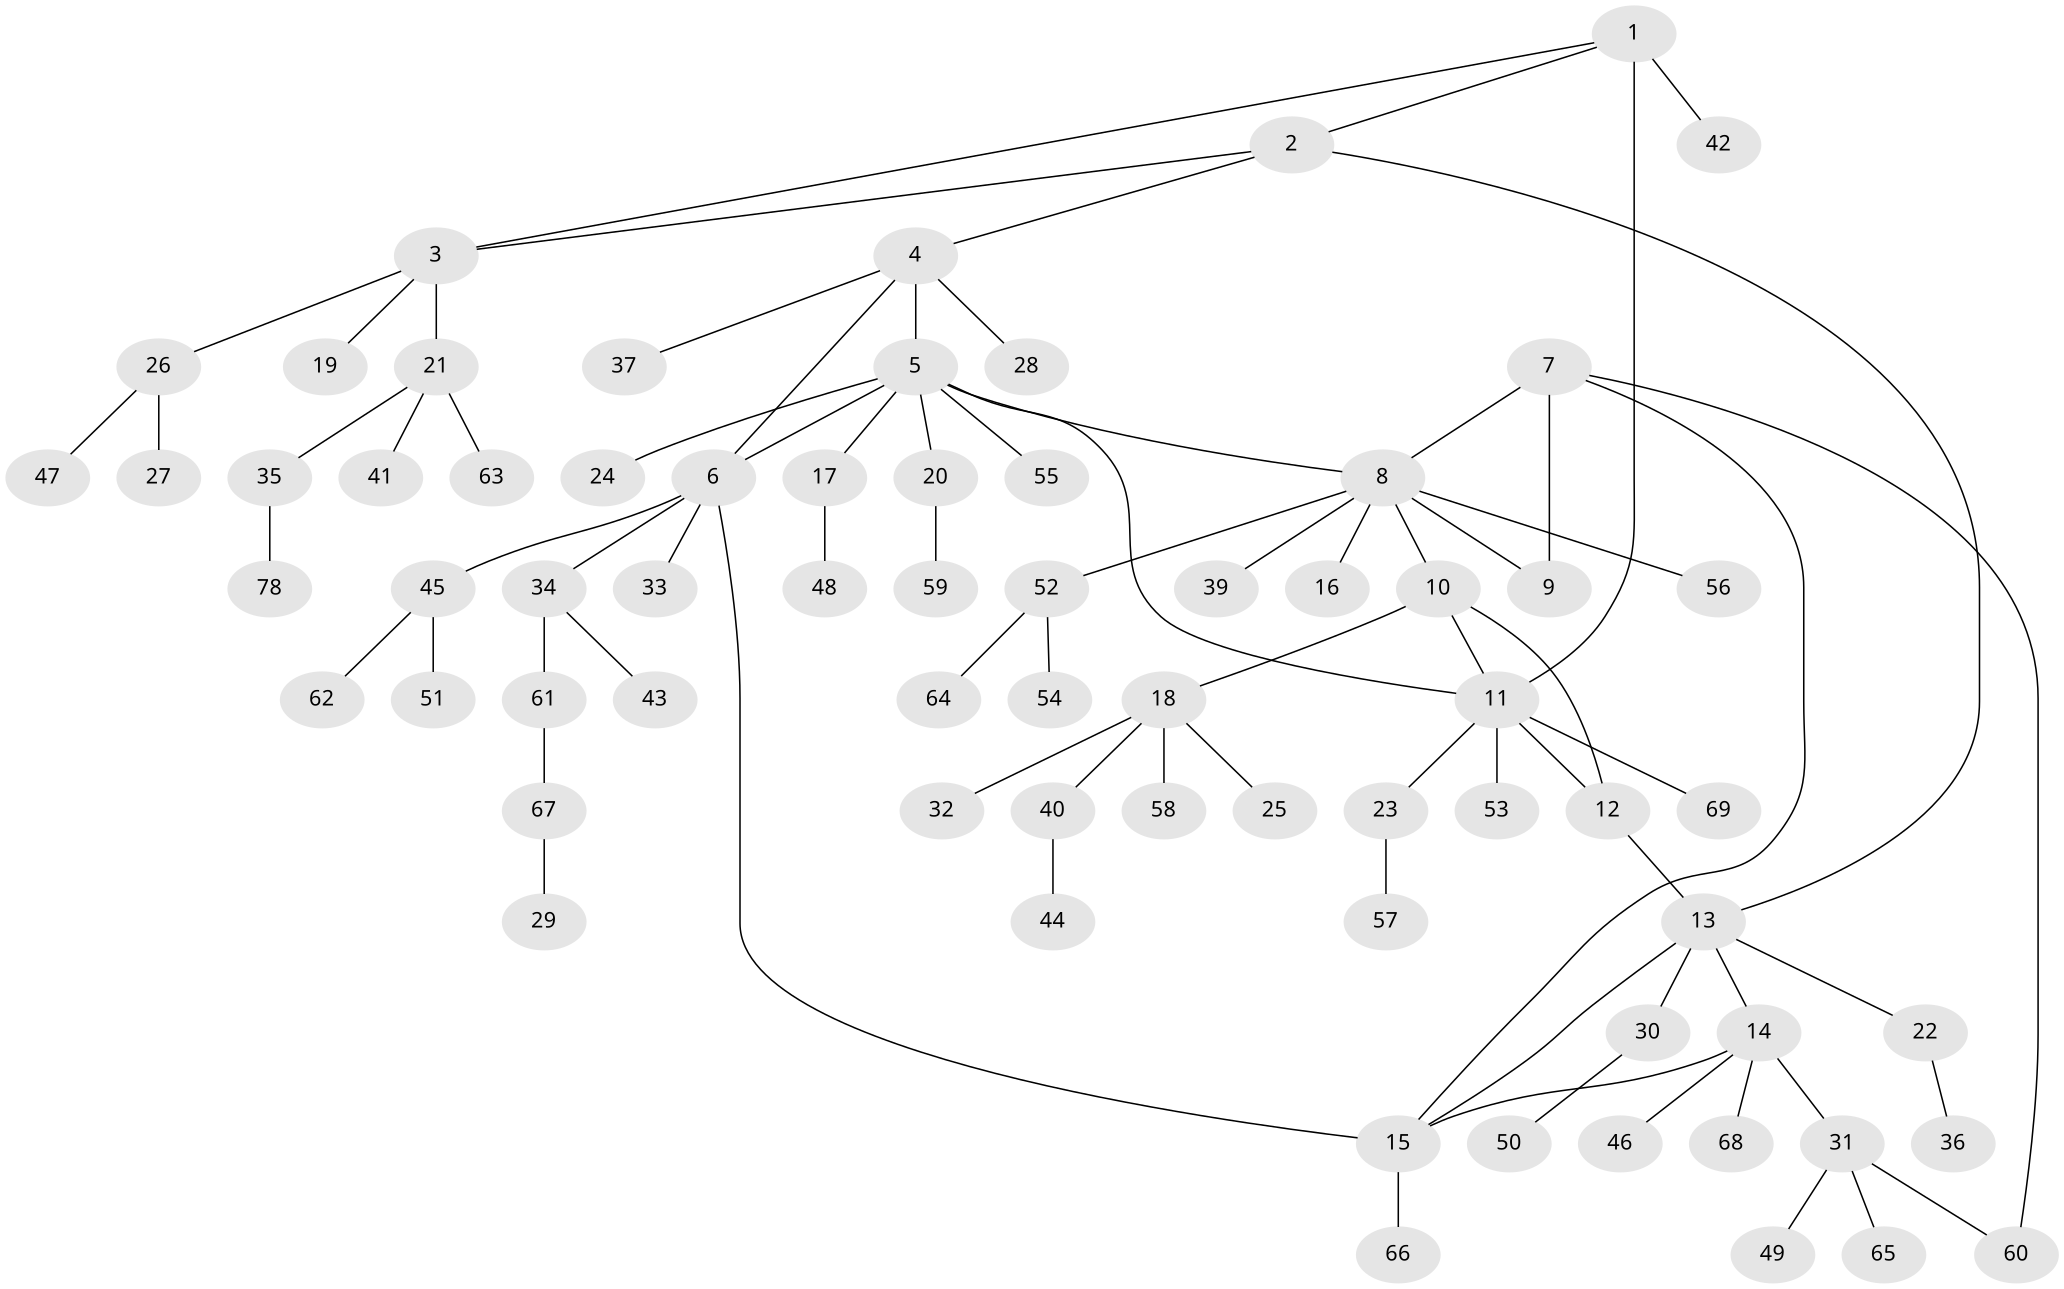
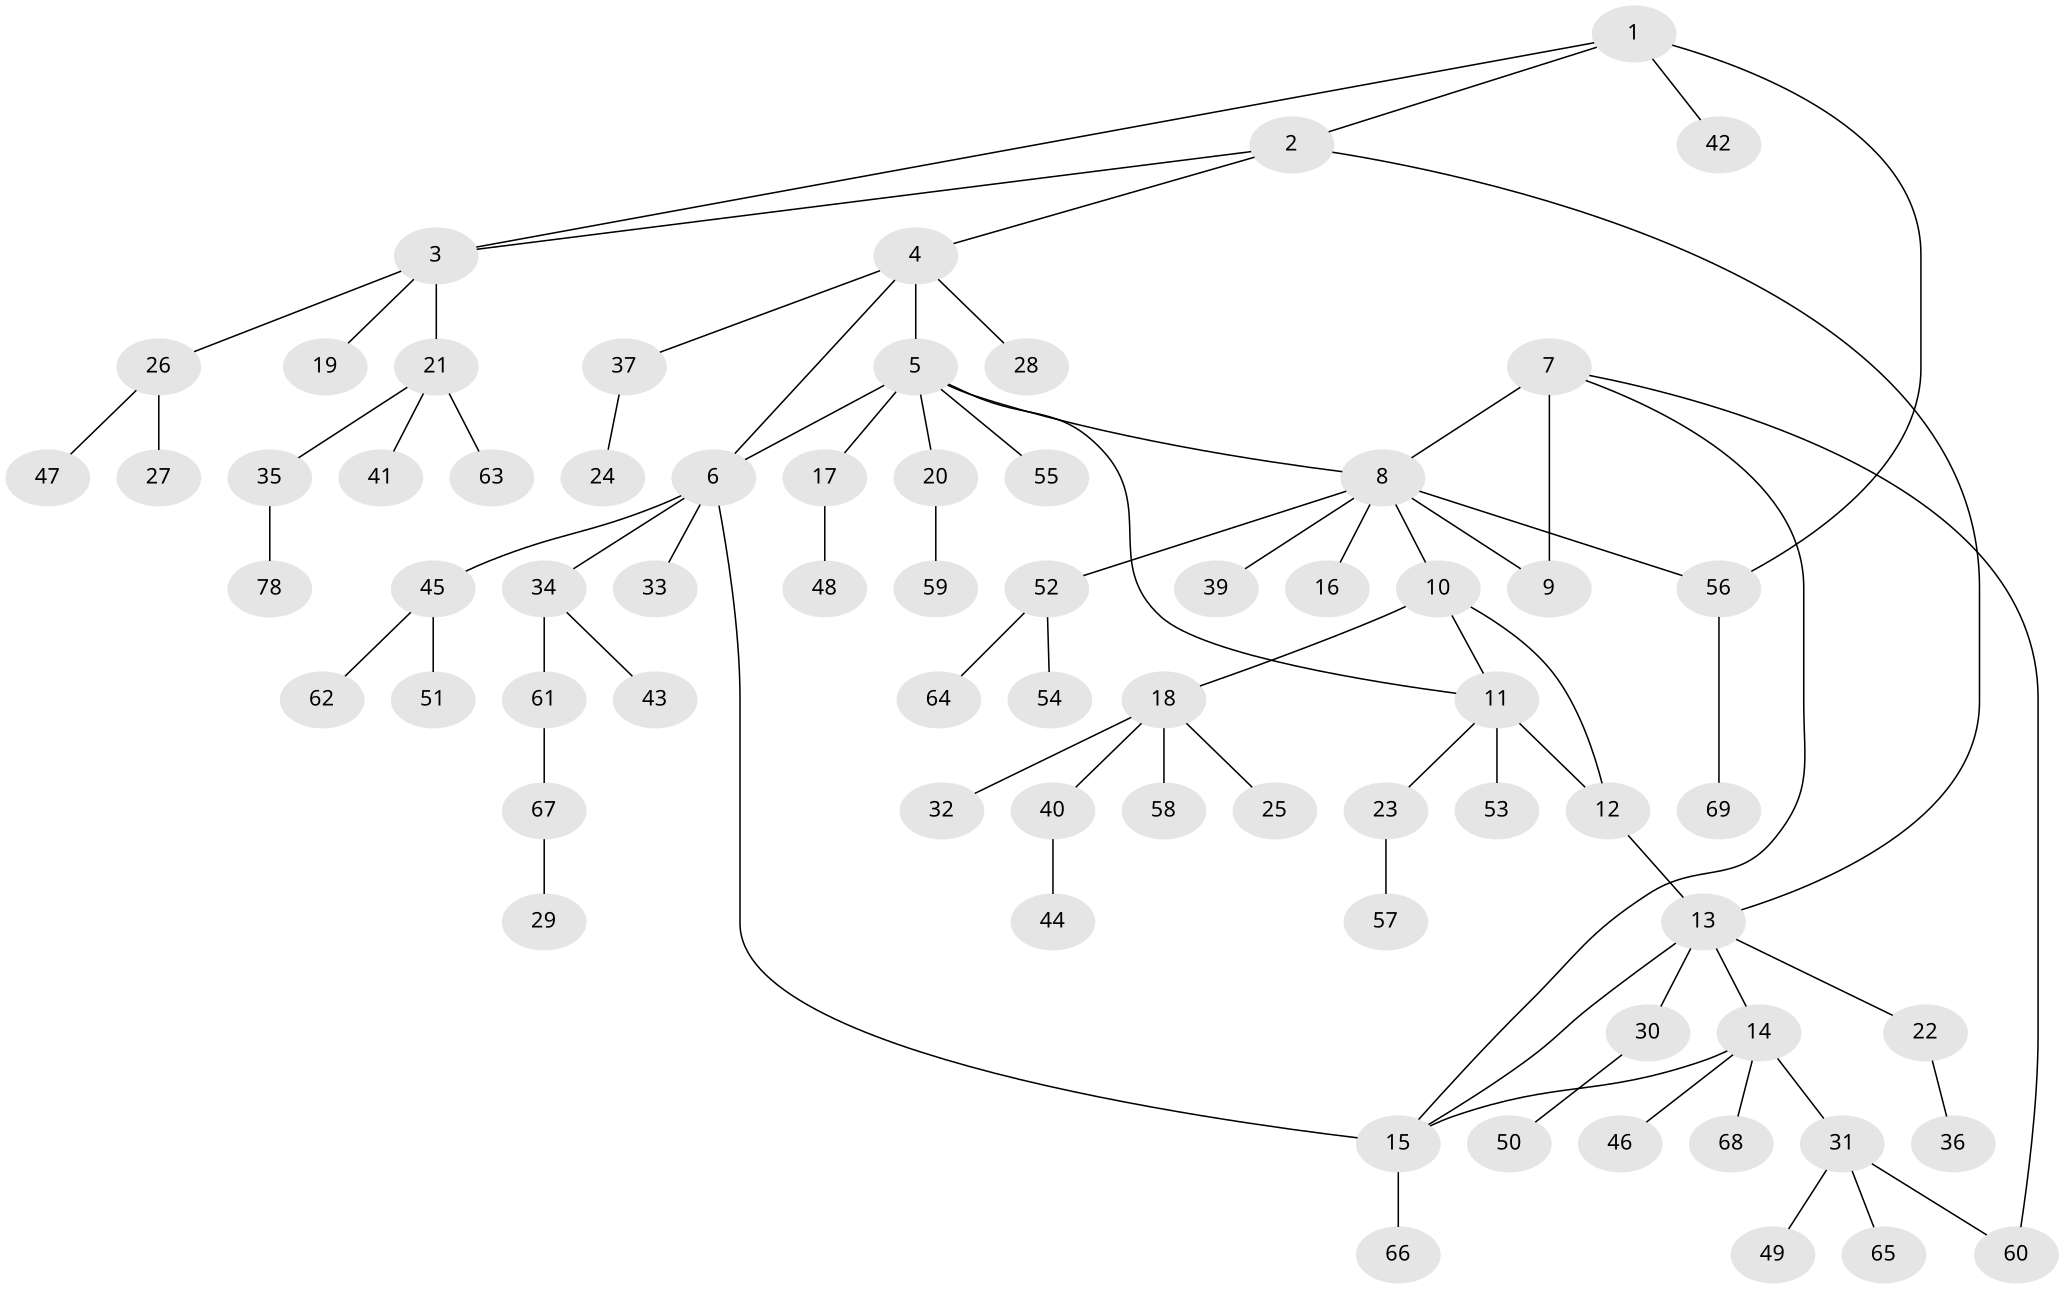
edge "1" -- "11": now "1" -- "56"
edge "5" -- "24": now "37" -- "24"
edge "11" -- "69": now "56" -- "69"
